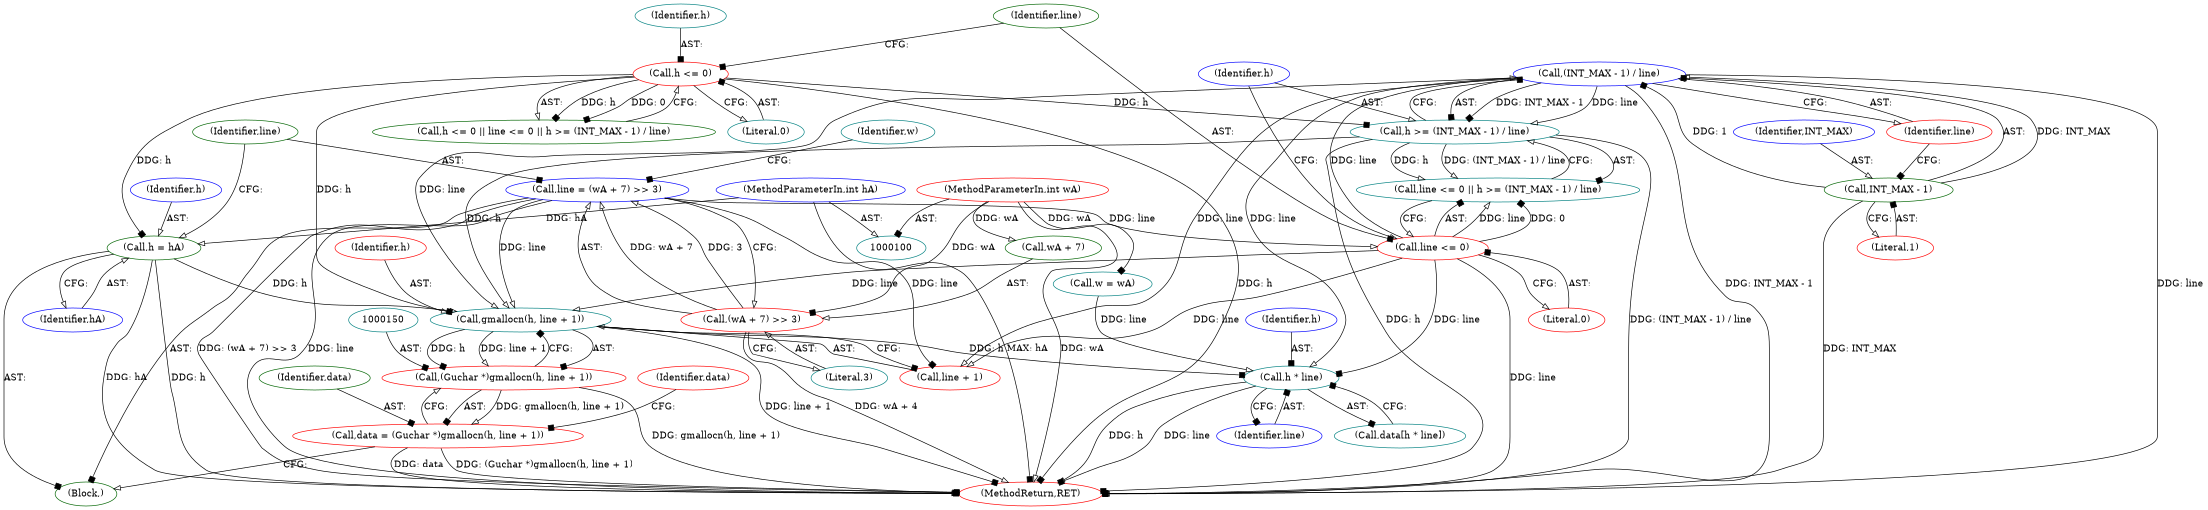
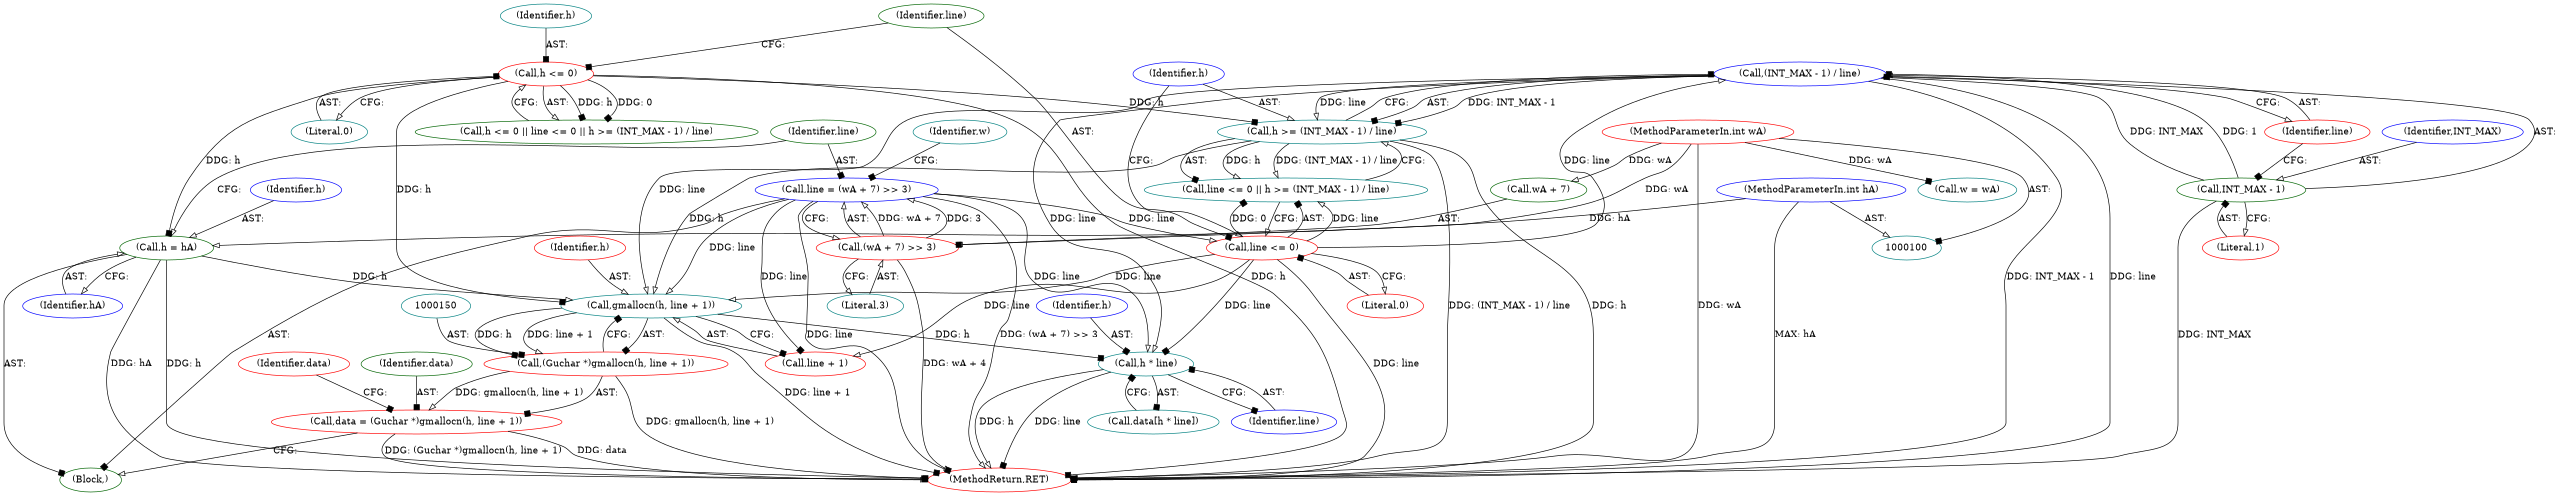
edge "(Call,(INT_MAX - 1) / line)" -> "(Call,line + 1)": removed, label "DDG: line"
edge "(Call,w = wA)" -> "(Call,h * line)": now "(Call,line = (wA + 7) >> 3)" -> "(Call,h * line)"
edge "(Call,data = (Guchar *)gmallocn(h, line + 1))" -> "(Call,(Guchar *)gmallocn(h, line + 1))": removed, label "CFG:"
